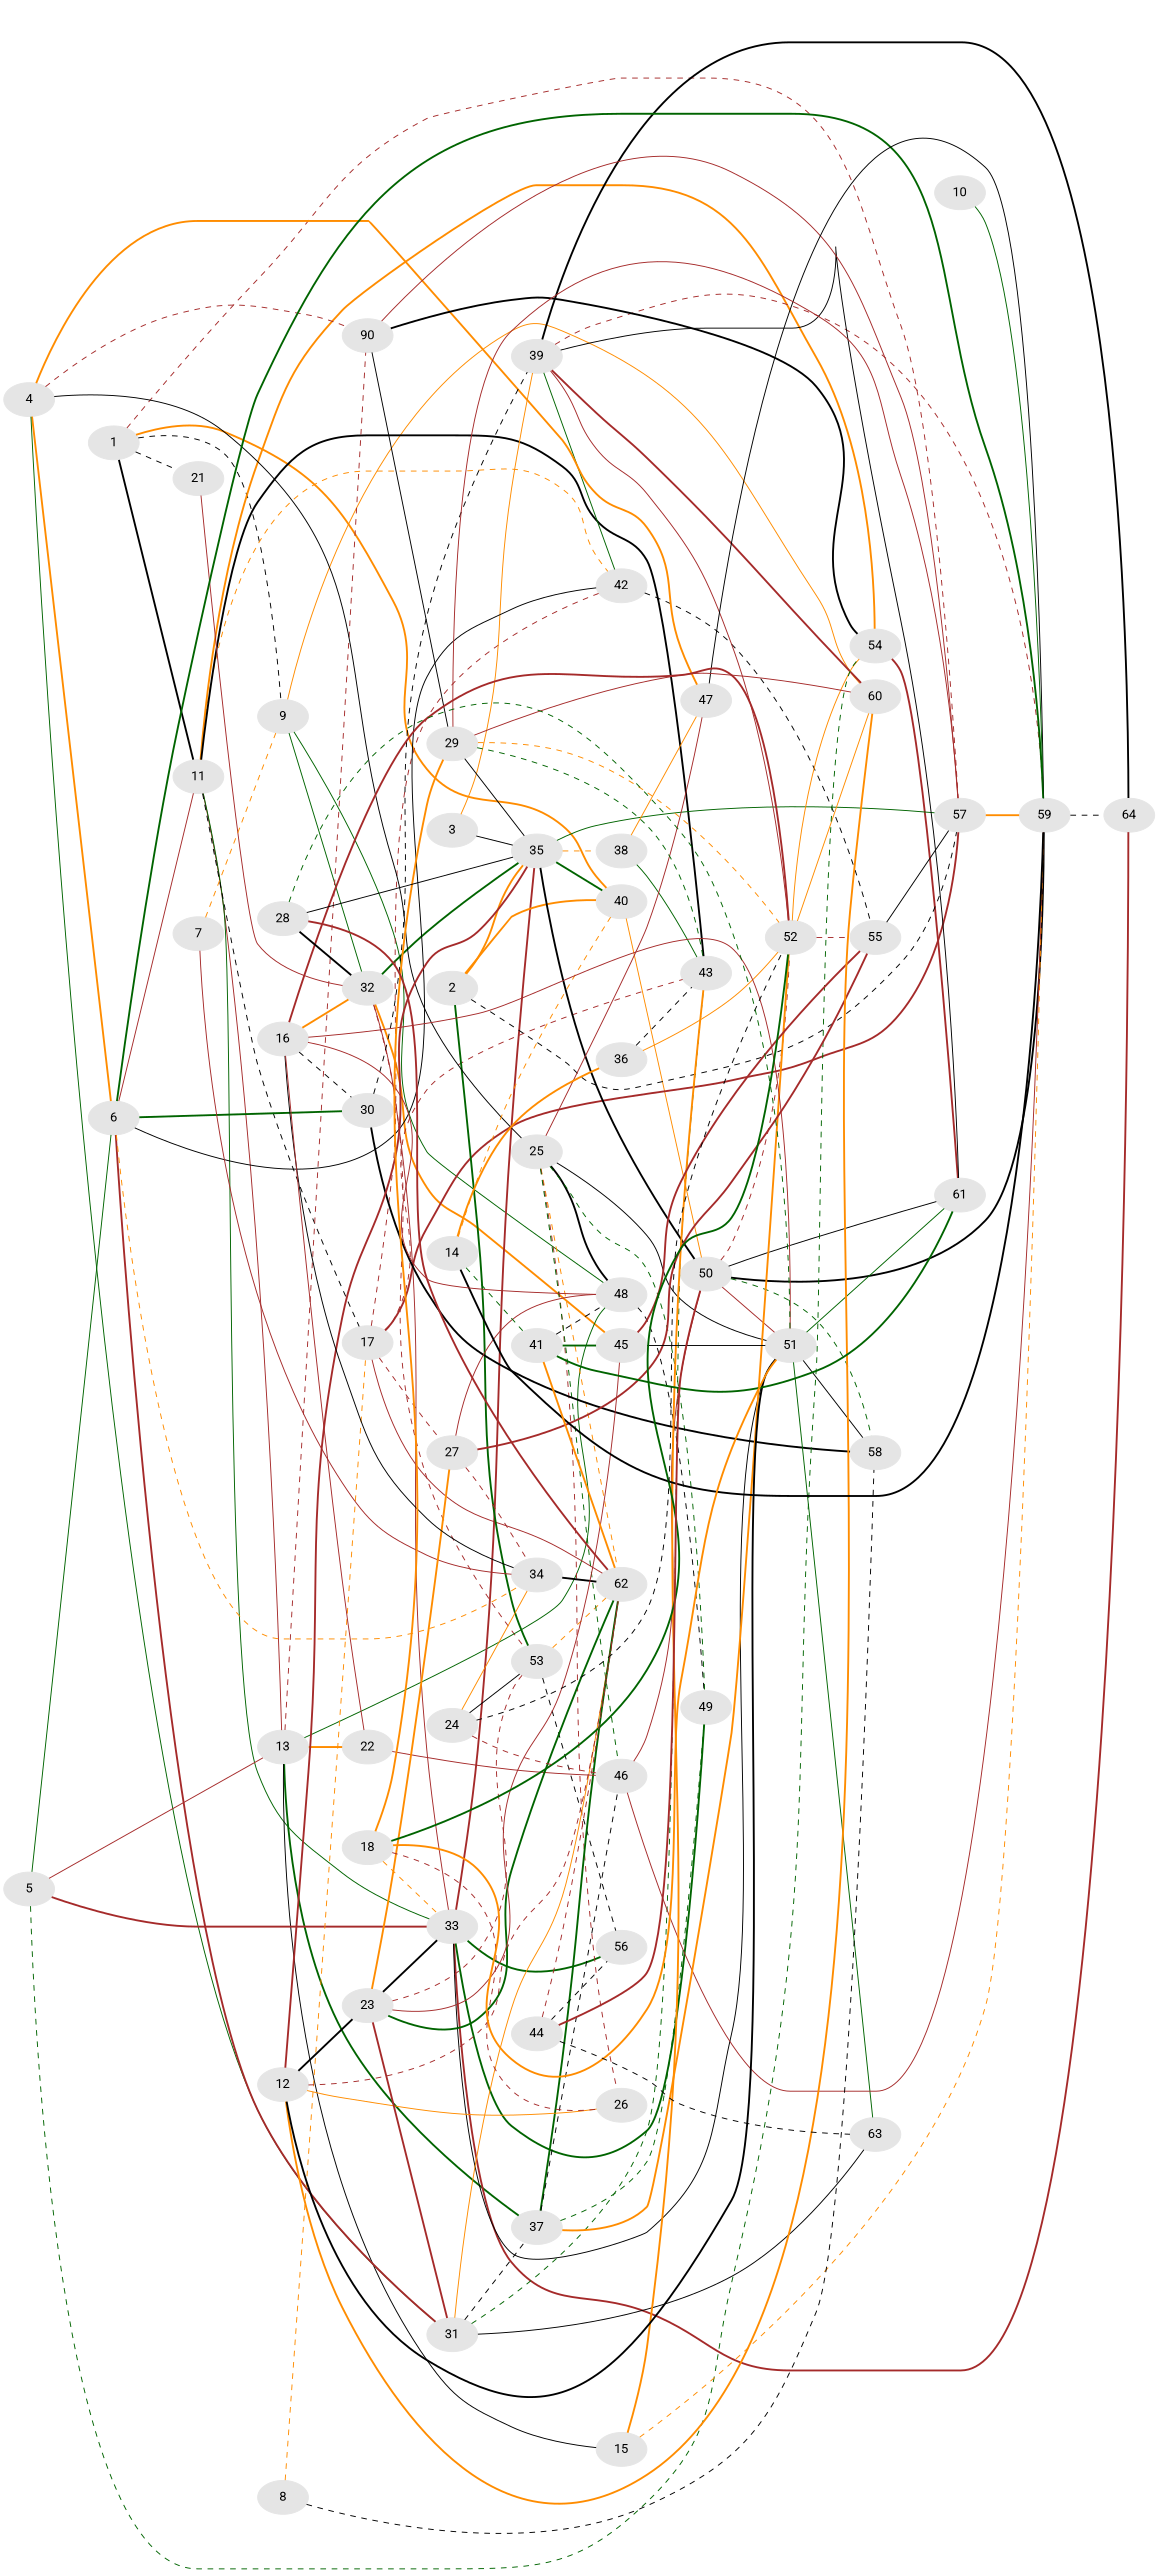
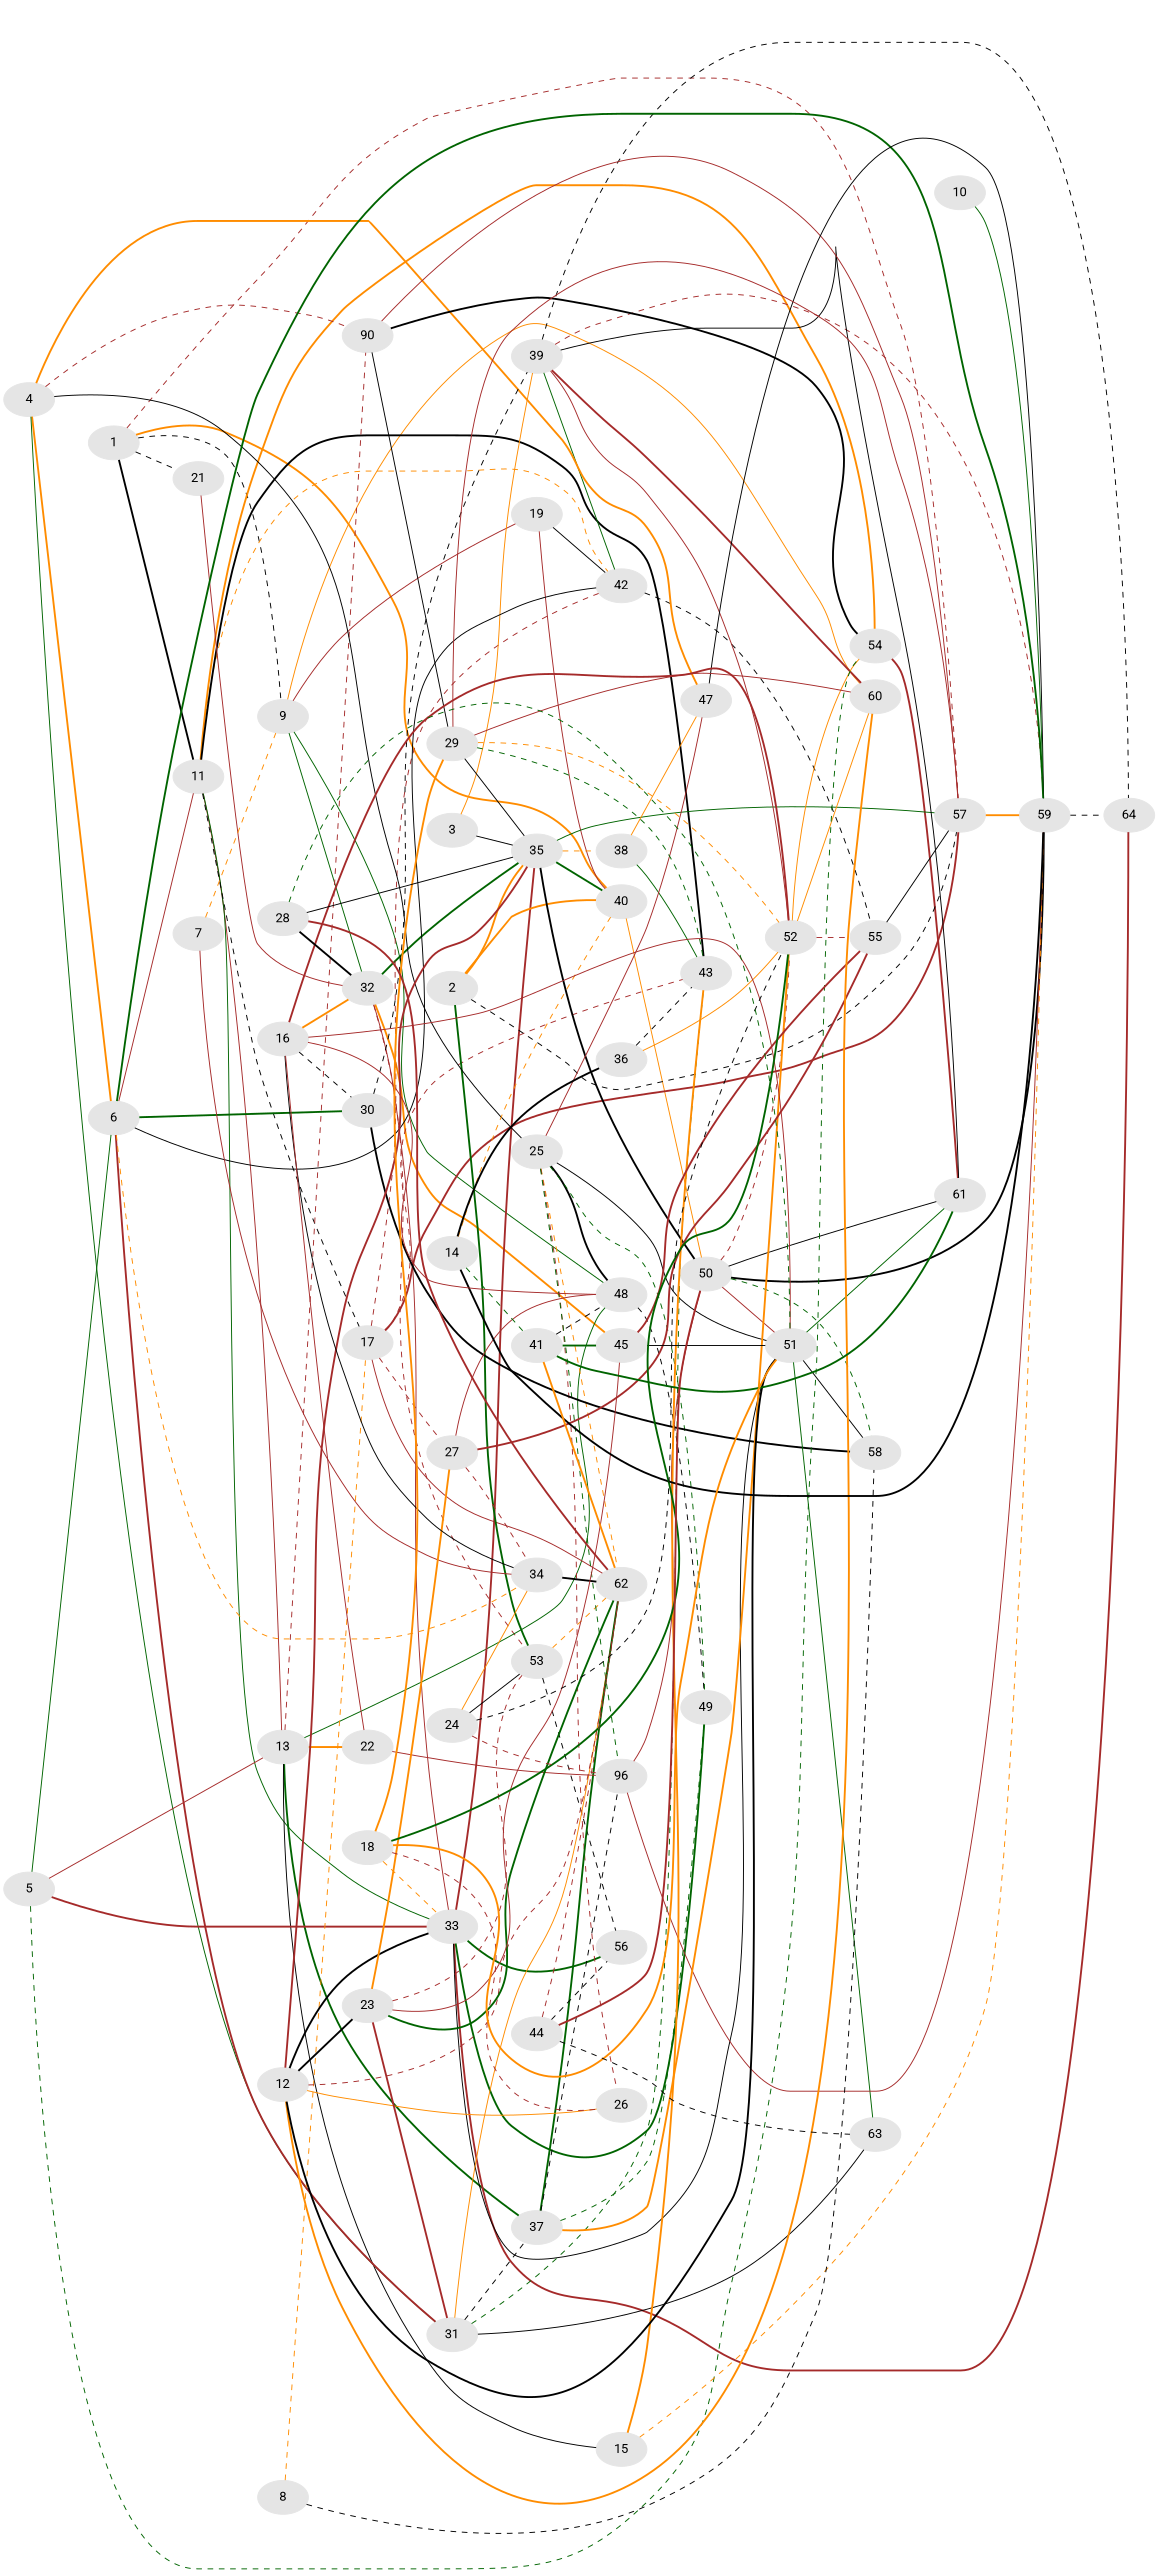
edge "39" -- "64": style bold -> dashed
node "19": added
edge "36" -- "14": color darkorange -> black
node "46": label "46" -> "96"
edge "33" -- "23": now "33" -- "12"
